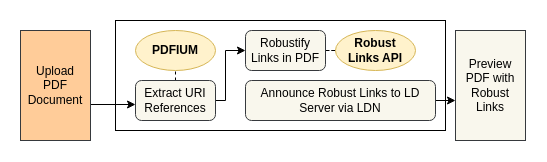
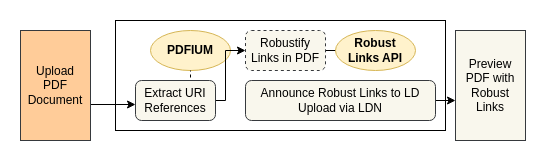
node "PDFIUM": moved (176, 51) -> (191, 51)
node "Robustify Links in PDF": style solid -> dashed
edge "Robustify Links in PDF" -- "Robust Links API": style dashed -> solid
node "Announce Robust Links to LD Server via LDN": label "Announce Robust Links to LD Server via LDN" -> "Announce Robust Links to LD Upload via LDN"
